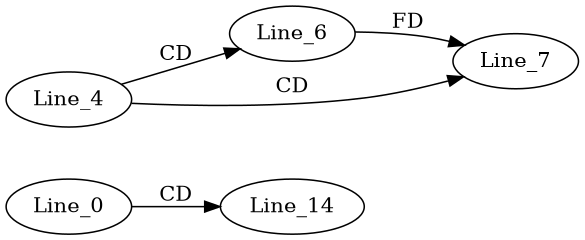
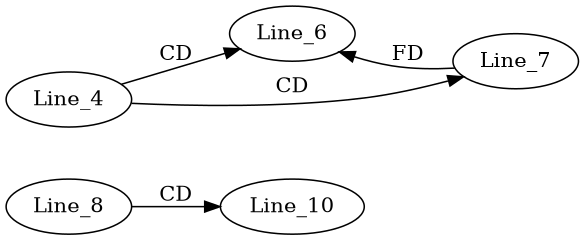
edge "Line_6" -> "Line_7": reversed
node "Line_0": label "Line_0" -> "Line_8"
node "Line_14": label "Line_14" -> "Line_10"
